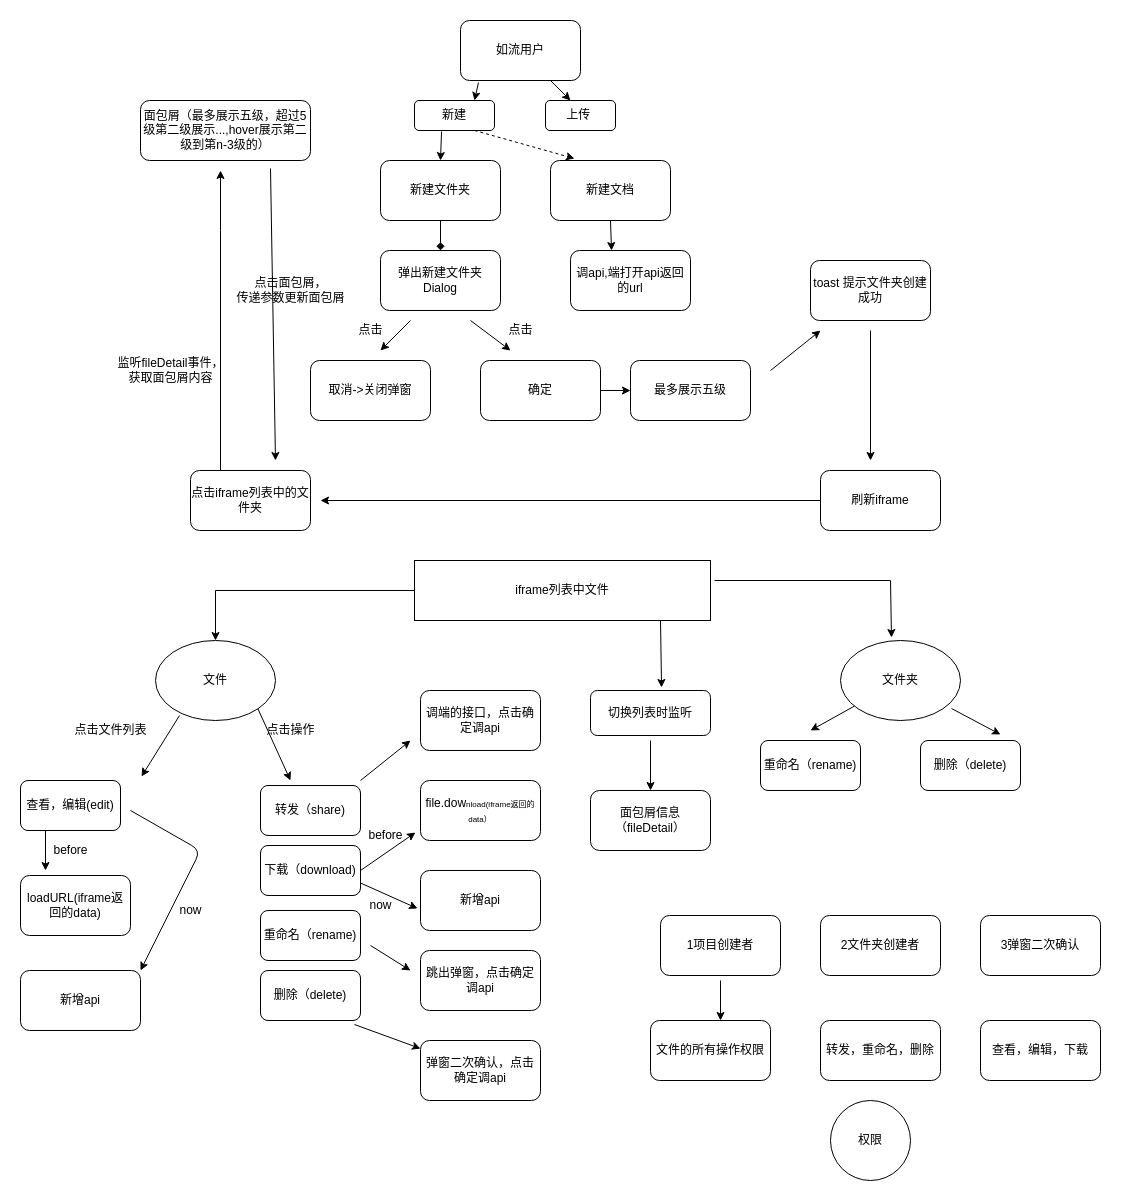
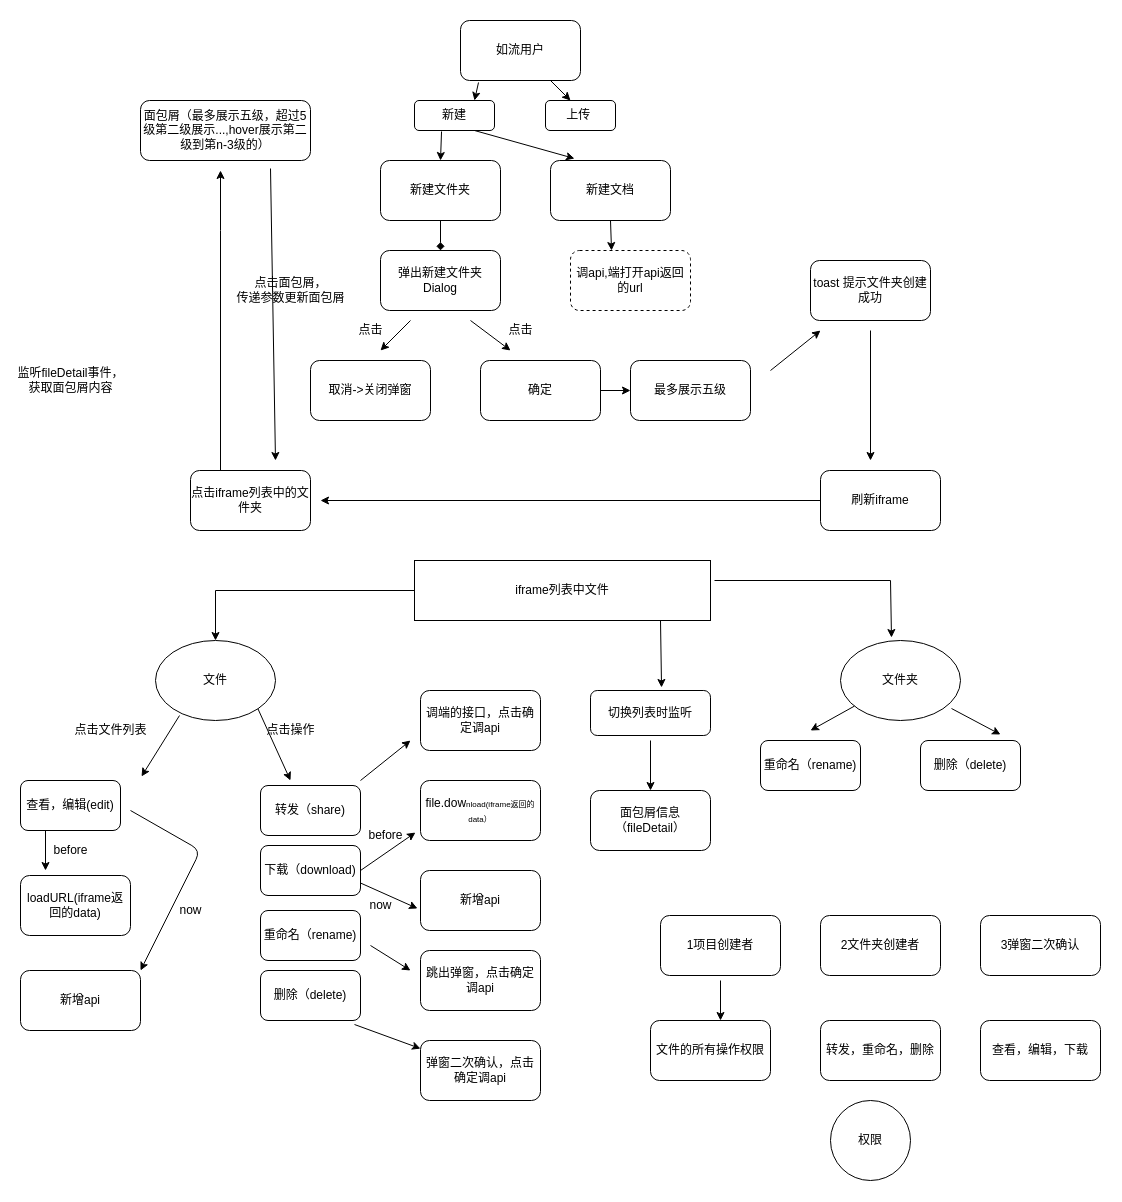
edge "新建" -> "新建文档": style dashed -> solid
node "调api,端打开api返回的url": style solid -> dashed
node "监听fileDetail事件， 获取面包屑内容": moved (171, 371) -> (71, 381)
